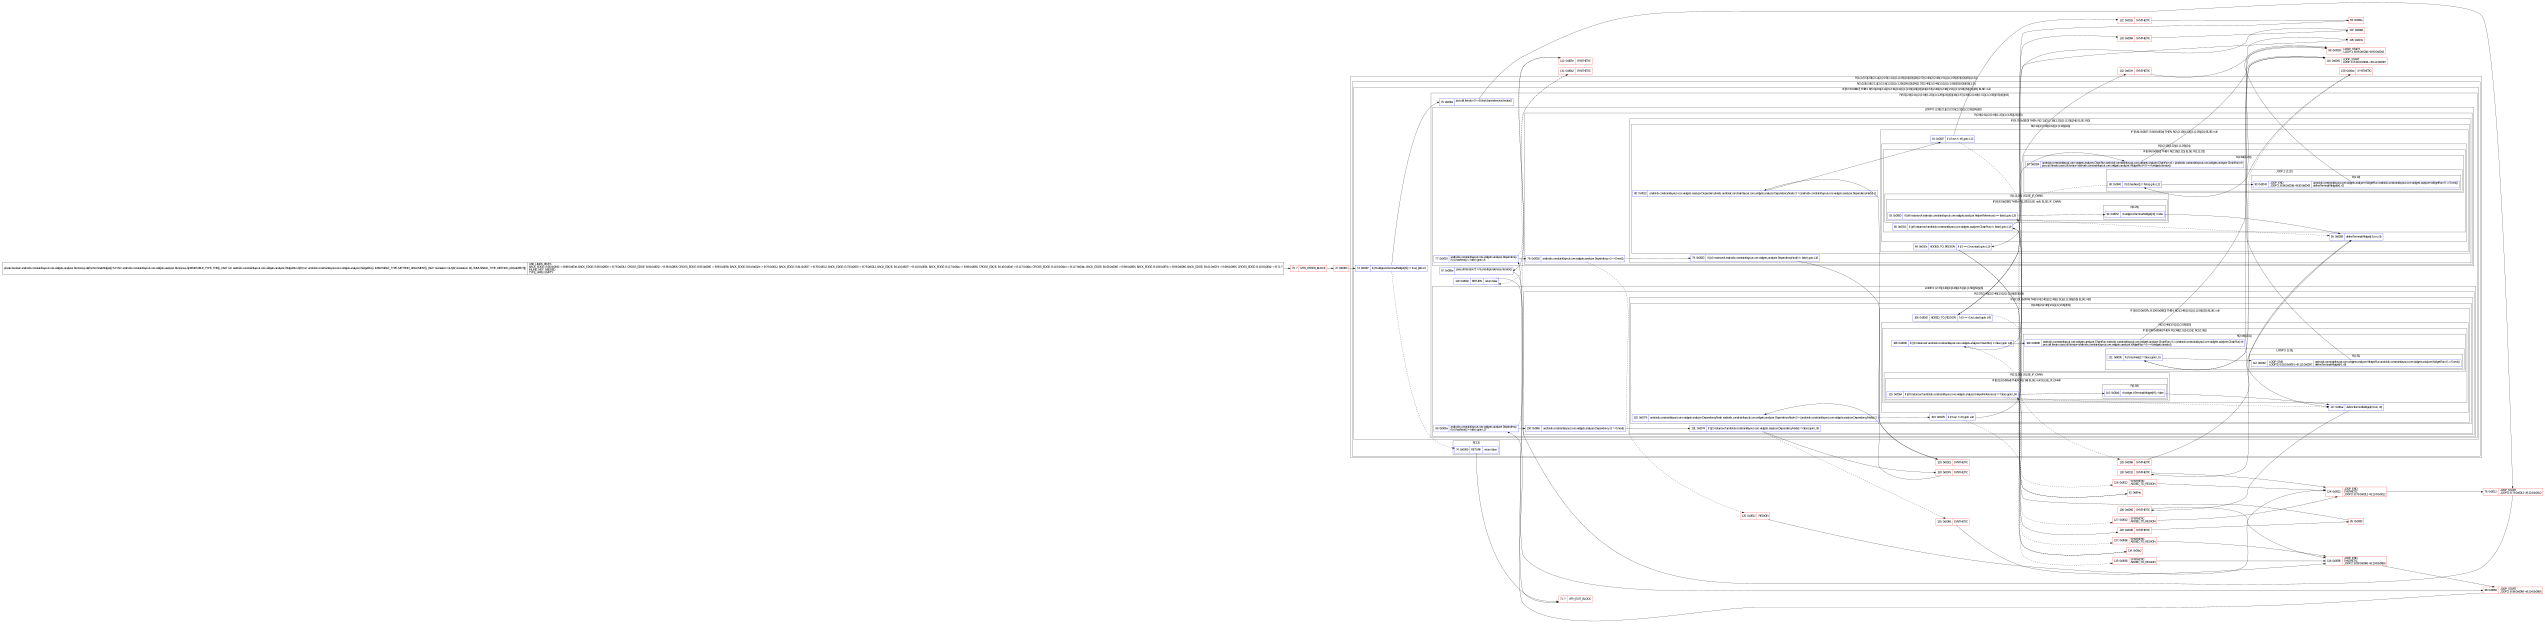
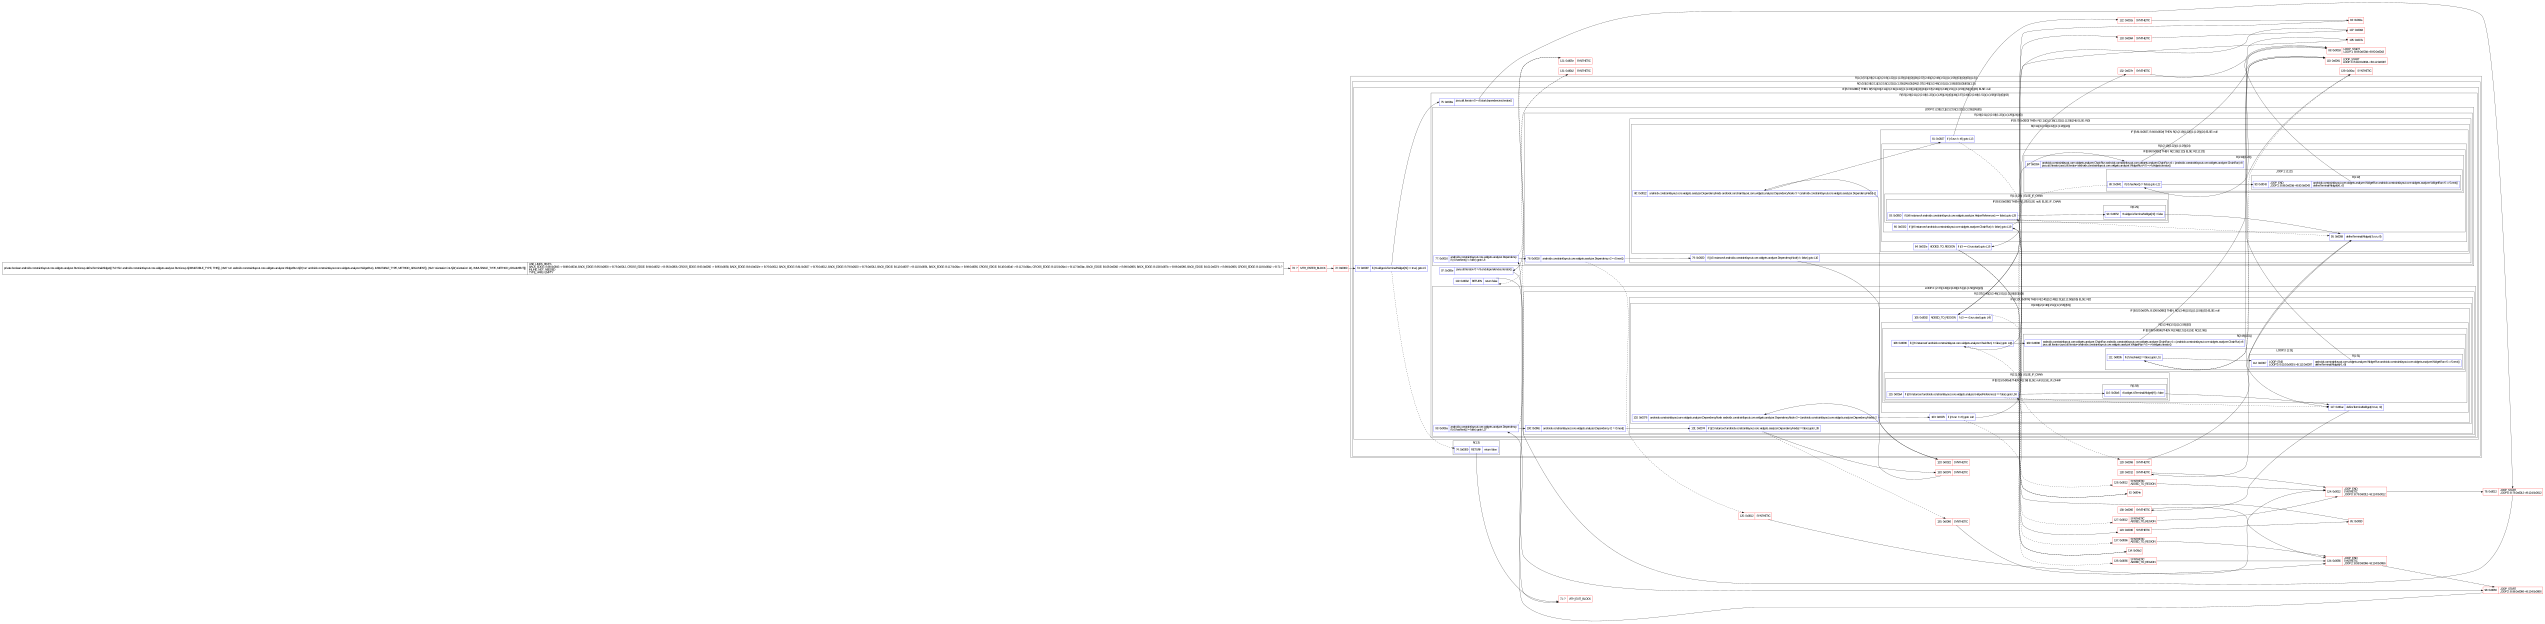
node "125: 0x0012": text "REGION" -> "SYNTHETIC"
